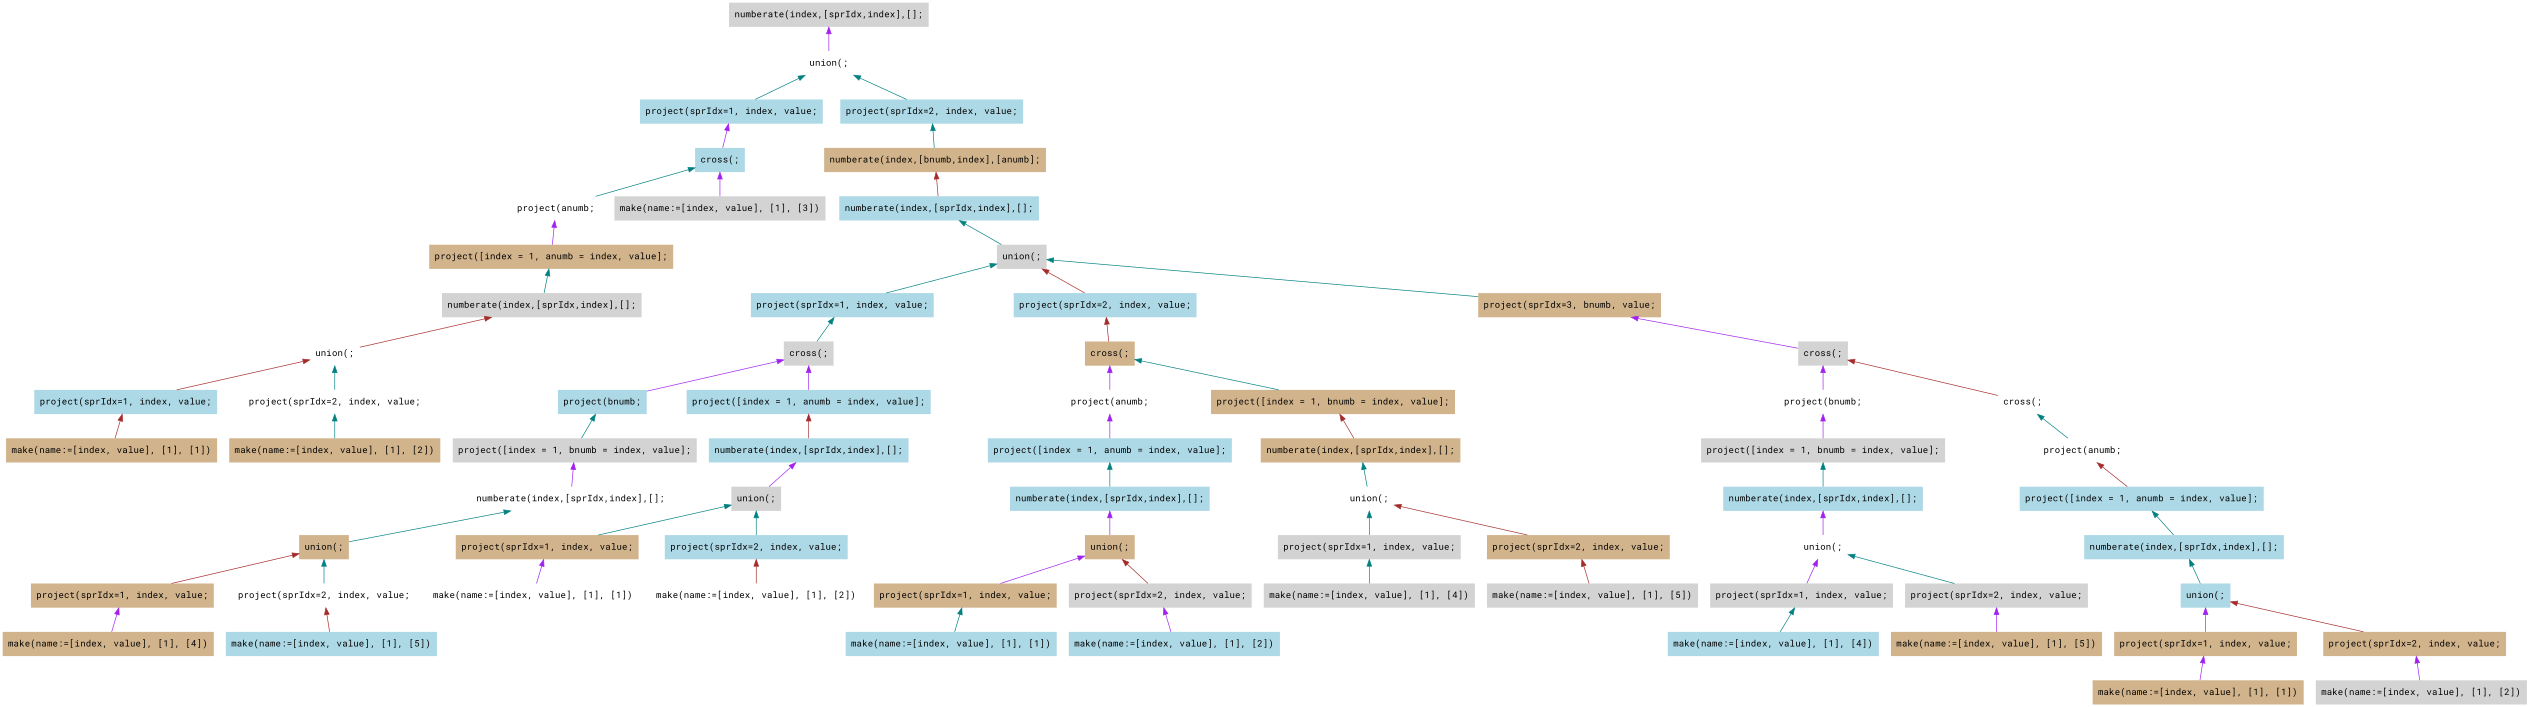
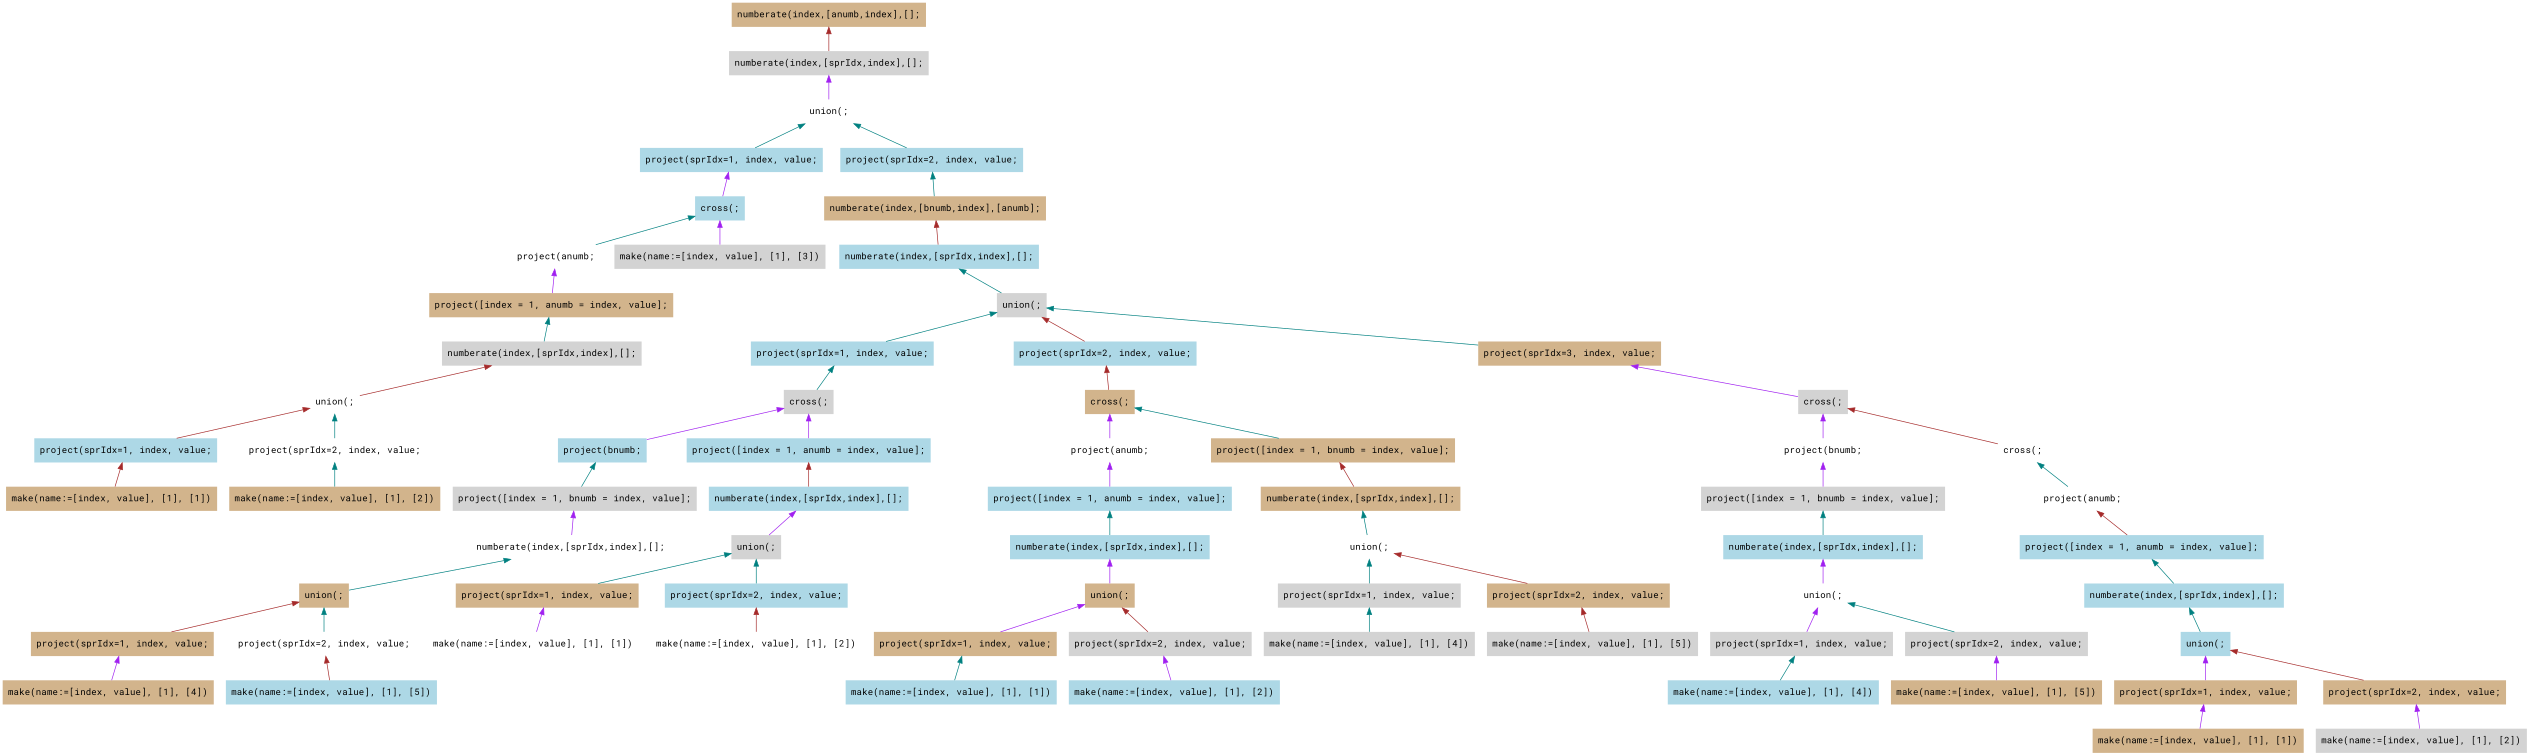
node "numberate(index,[anumb,index],[];": added
node "project(sprIdx=3, bnumb, value;": label "project(sprIdx=3, bnumb, value;" -> "project(sprIdx=3, index, value;"
